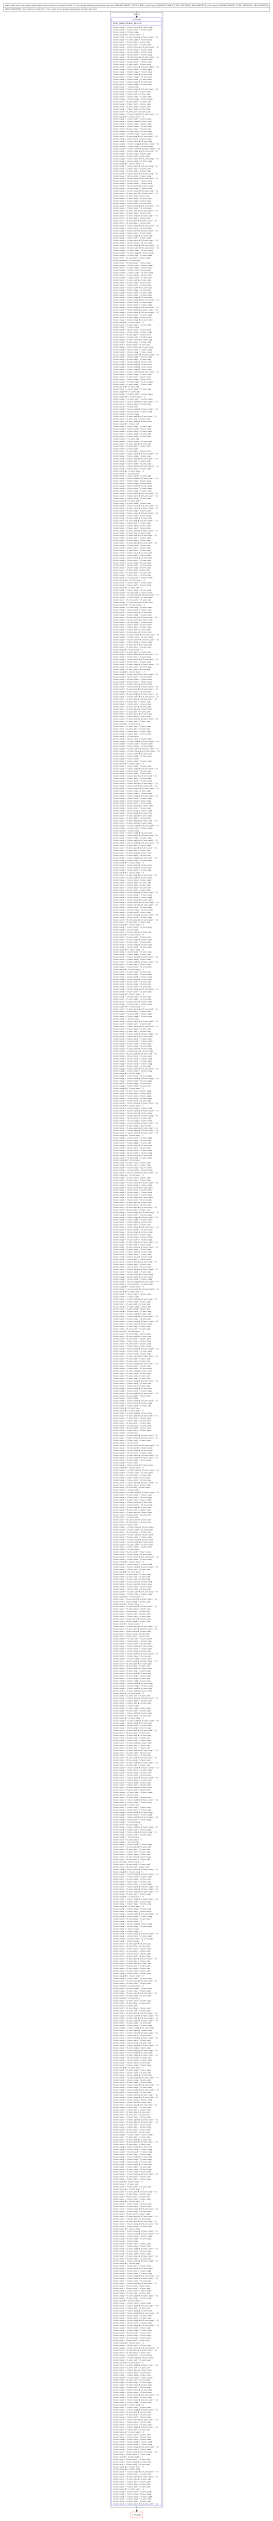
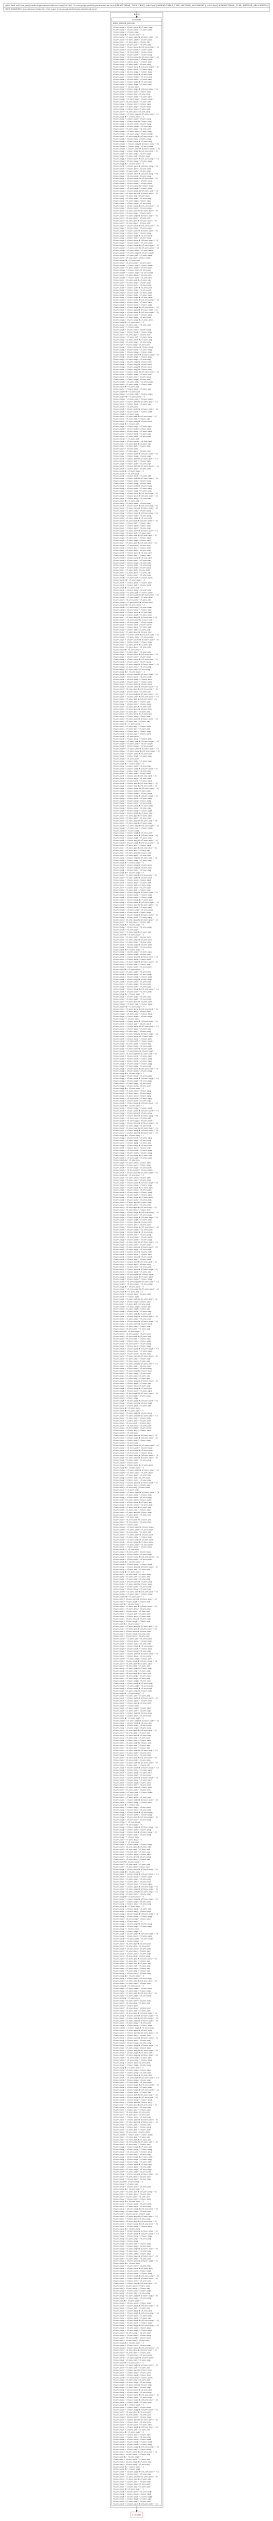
node "0: 0x0000": text "MTH_IMMUTABLE_BLOCK" -> "MTH_ENTER_BLOCK"
